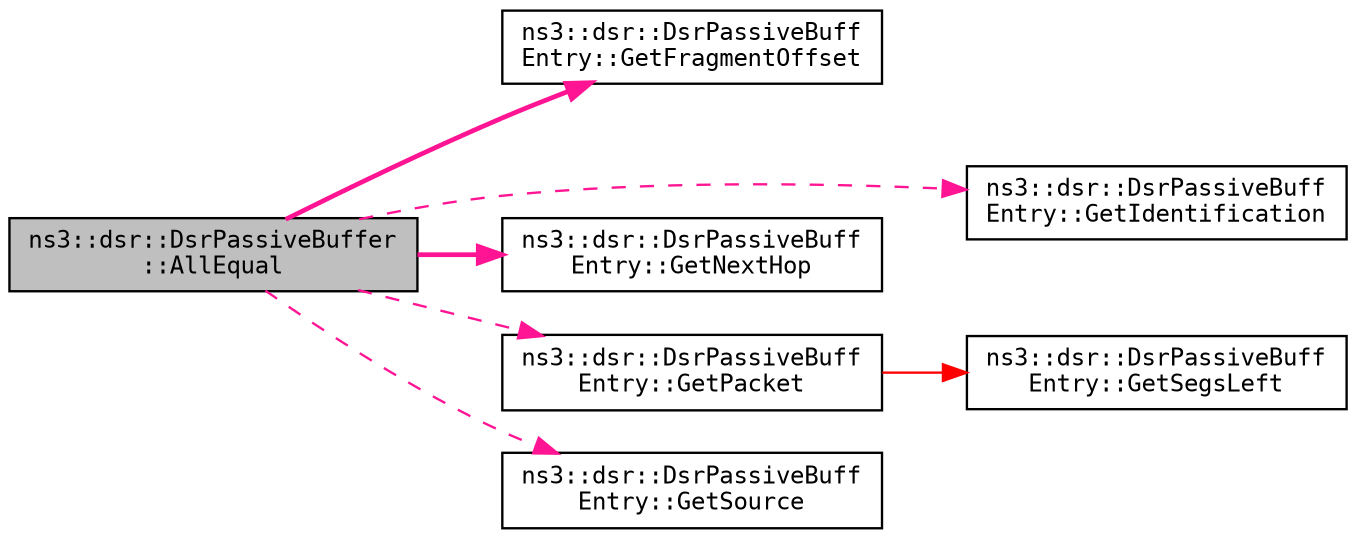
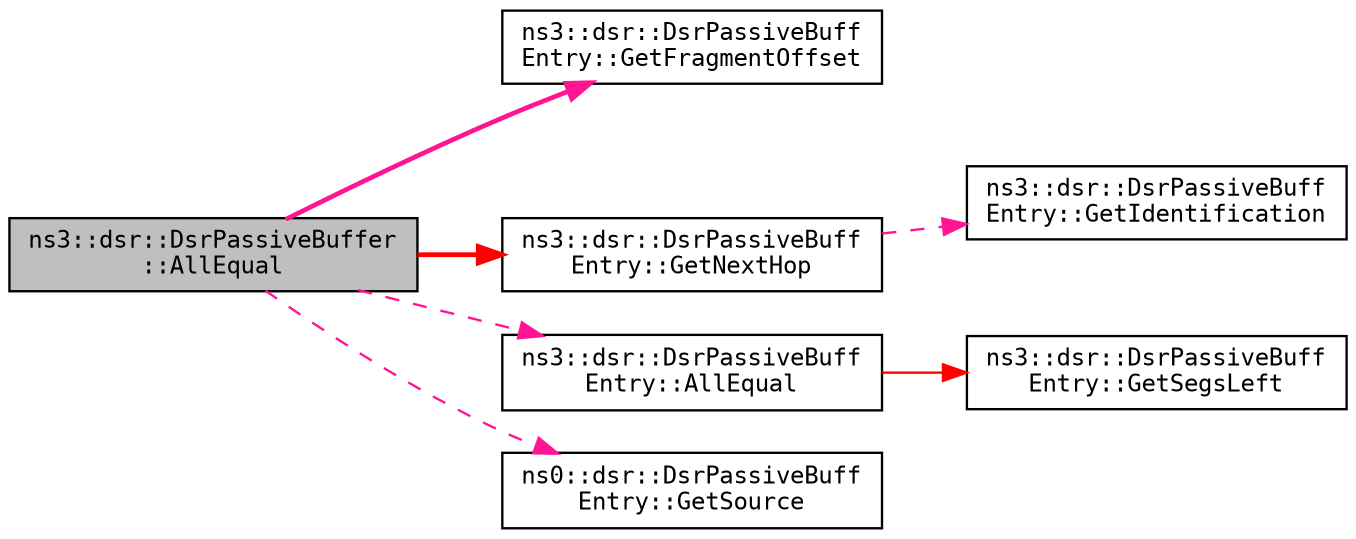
edge "ns3::dsr::DsrPassiveBuffer ::AllEqual" -> "ns3::dsr::DsrPassiveBuff Entry::GetIdentification": now "ns3::dsr::DsrPassiveBuff Entry::GetNextHop" -> "ns3::dsr::DsrPassiveBuff Entry::GetIdentification"
edge "ns3::dsr::DsrPassiveBuffer ::AllEqual" -> "ns3::dsr::DsrPassiveBuff Entry::GetNextHop": color deeppink -> red
node "ns3::dsr::DsrPassiveBuff Entry::GetPacket": label "ns3::dsr::DsrPassiveBuff Entry::GetPacket" -> "ns3::dsr::DsrPassiveBuff Entry::AllEqual"
node "ns3::dsr::DsrPassiveBuff Entry::GetSource": label "ns3::dsr::DsrPassiveBuff Entry::GetSource" -> "ns0::dsr::DsrPassiveBuff Entry::GetSource"
